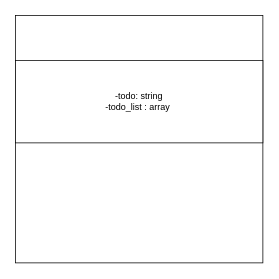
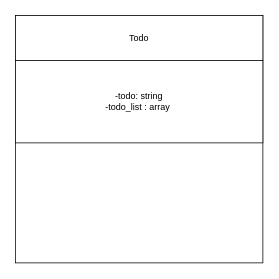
node "Todo": added
